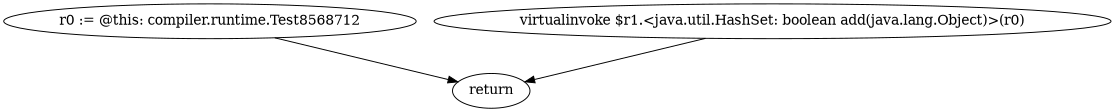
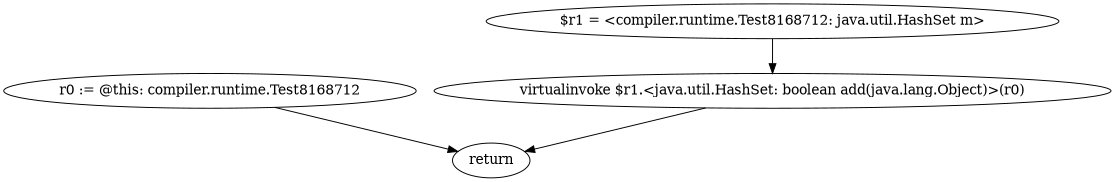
node "r0 := @this: compiler.runtime.Test8568712": label "r0 := @this: compiler.runtime.Test8568712" -> "r0 := @this: compiler.runtime.Test8168712"
node "$r1 = <compiler.runtime.Test8168712: java.util.HashSet m>": added
